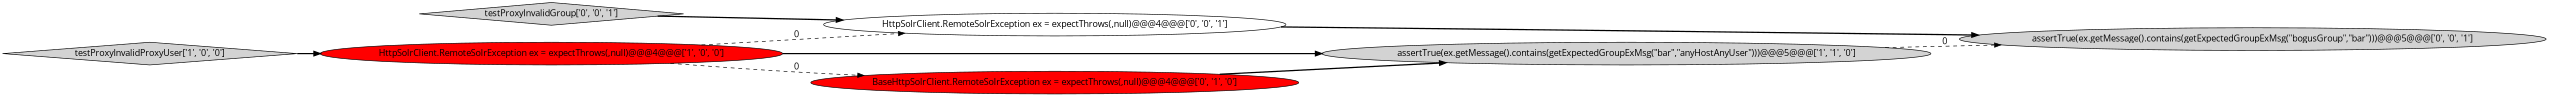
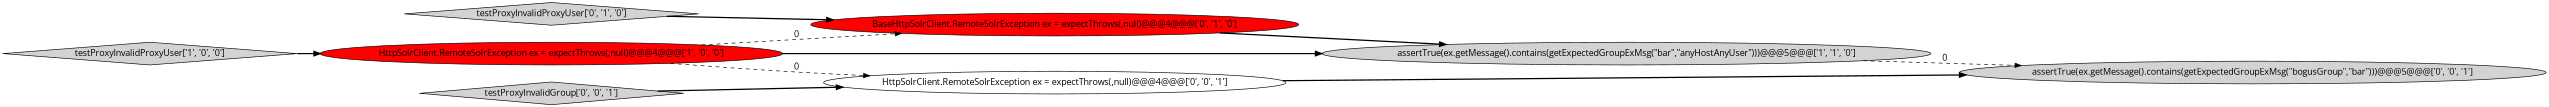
node "testProxyInvalidProxyUser['0', '1', '0']": added
